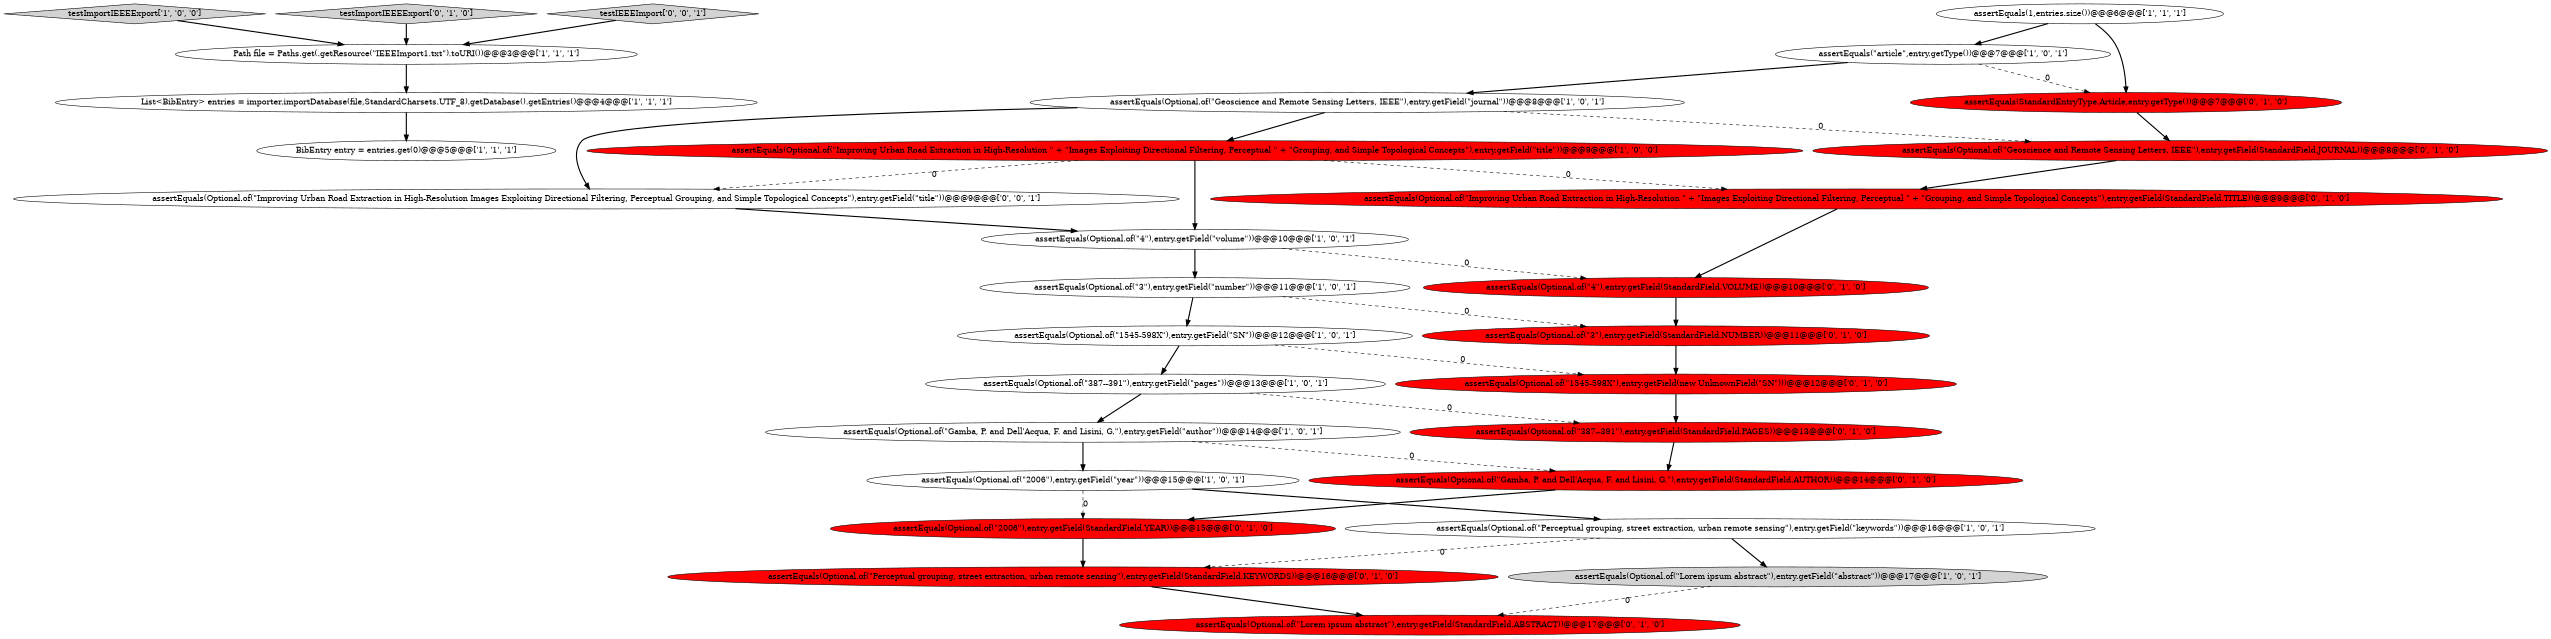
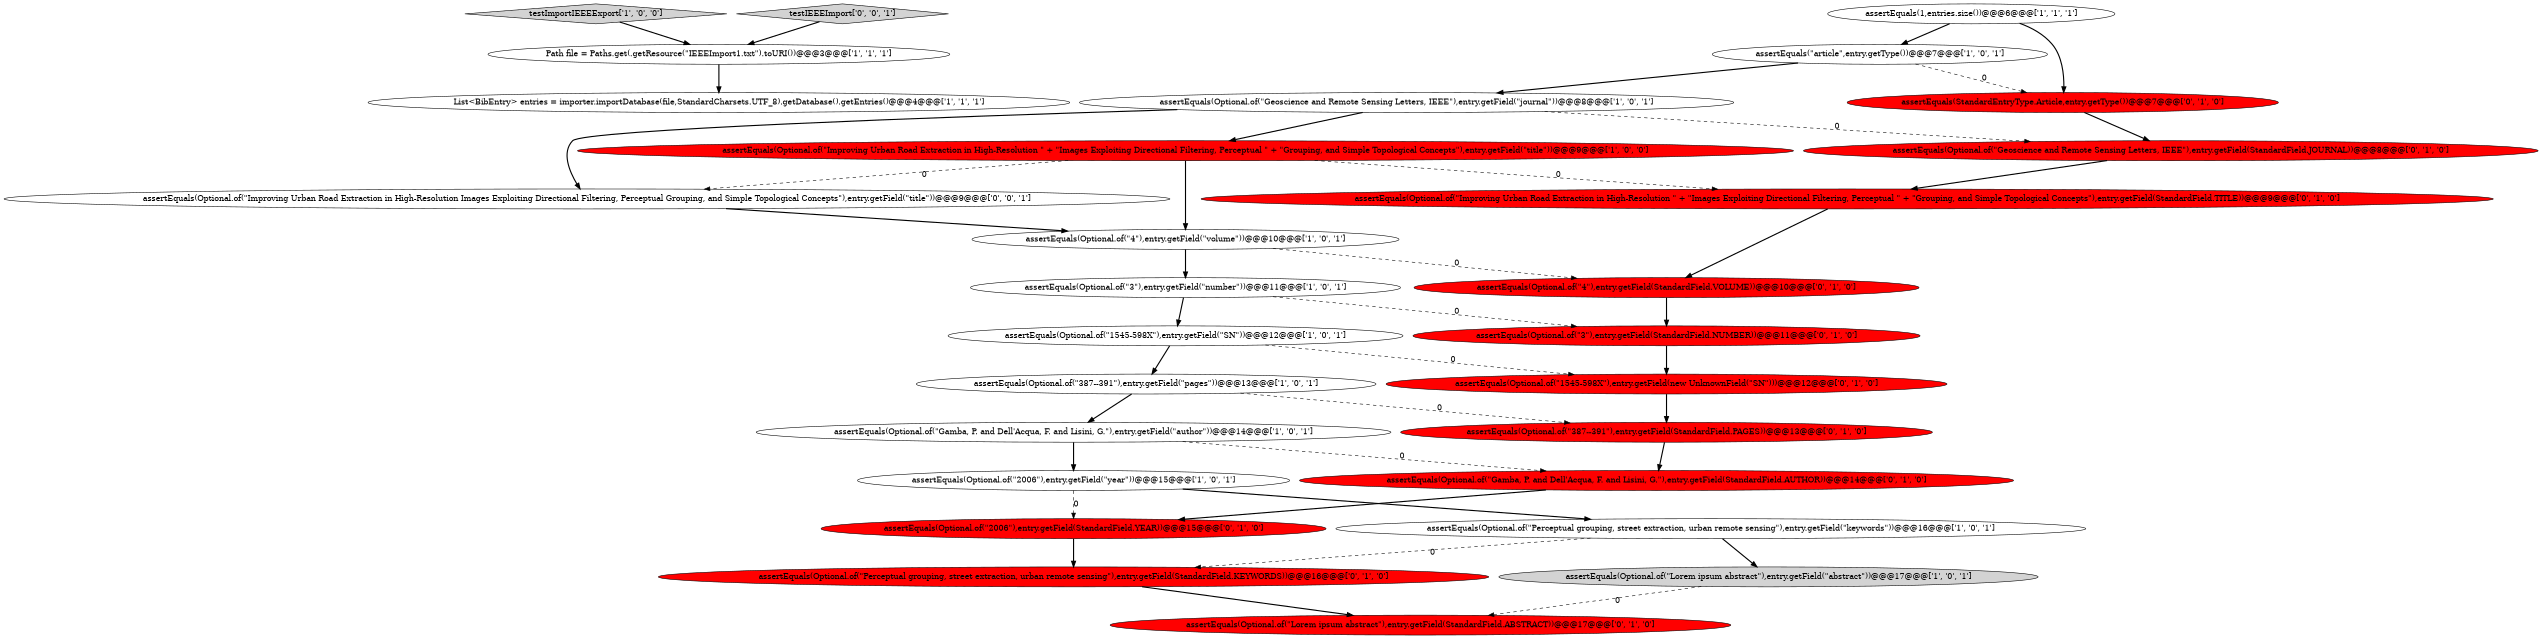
node "testImportIEEEExport['0', '1', '0']": removed
node "BibEntry entry = entries.get(0)@@@5@@@['1', '1', '1']": removed
